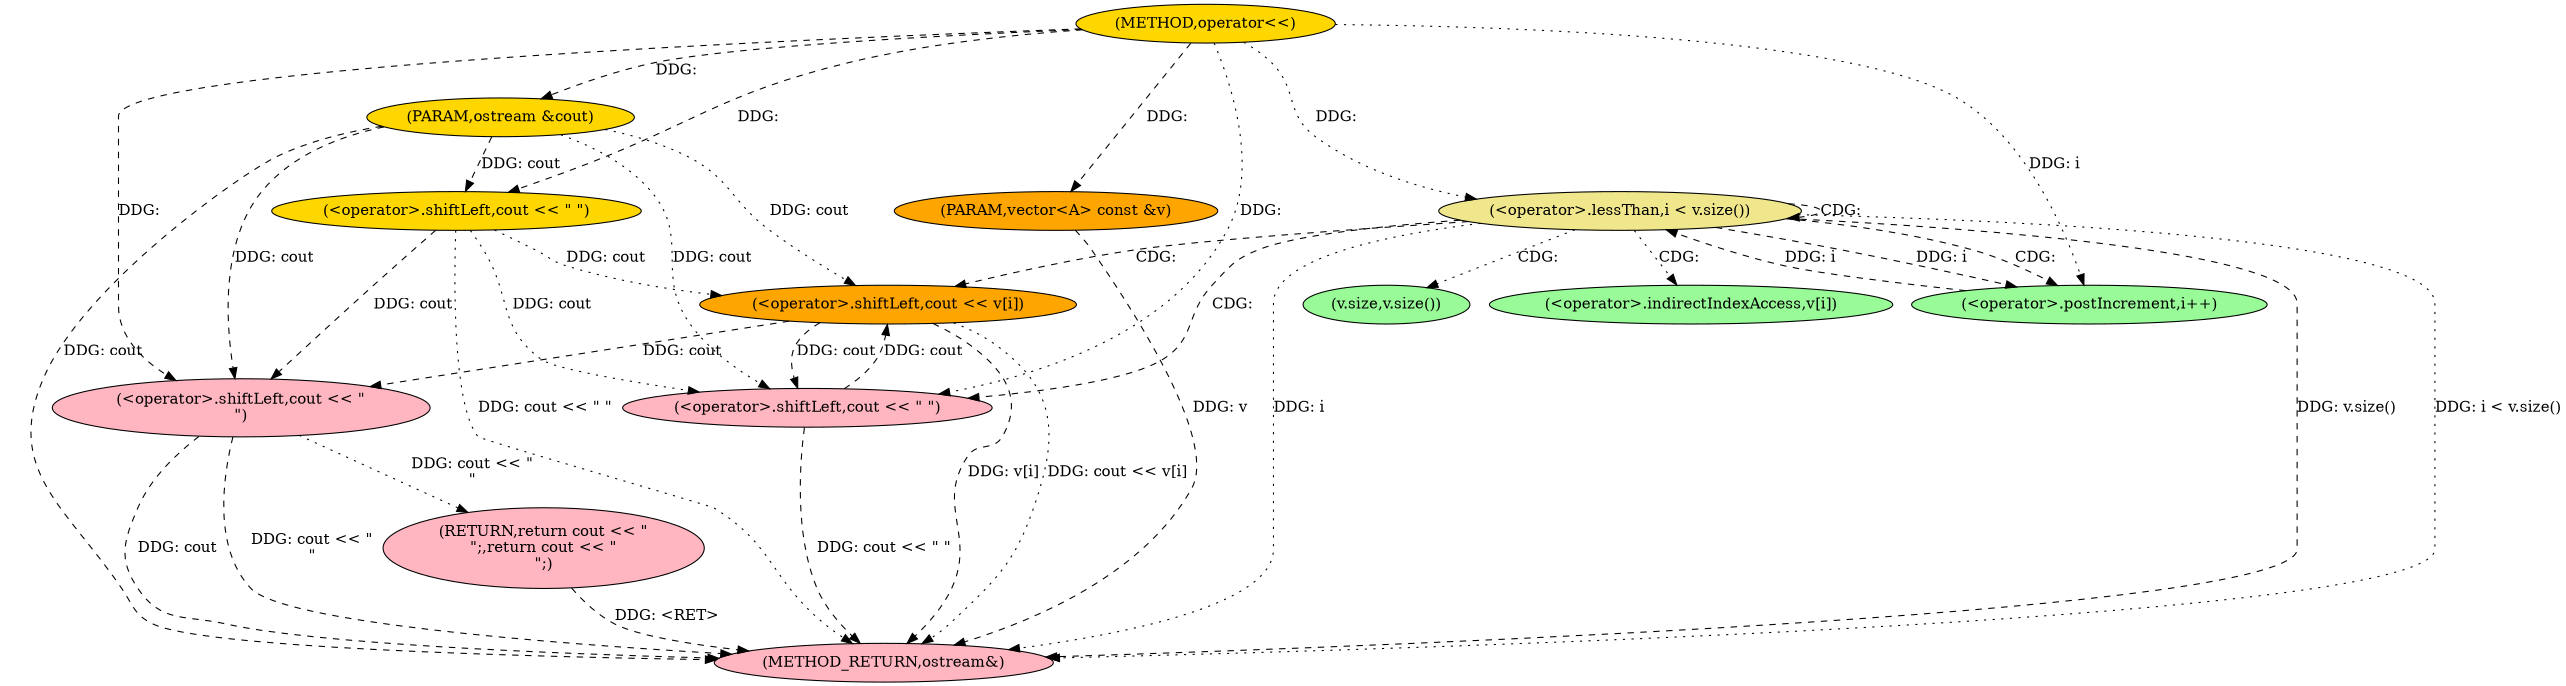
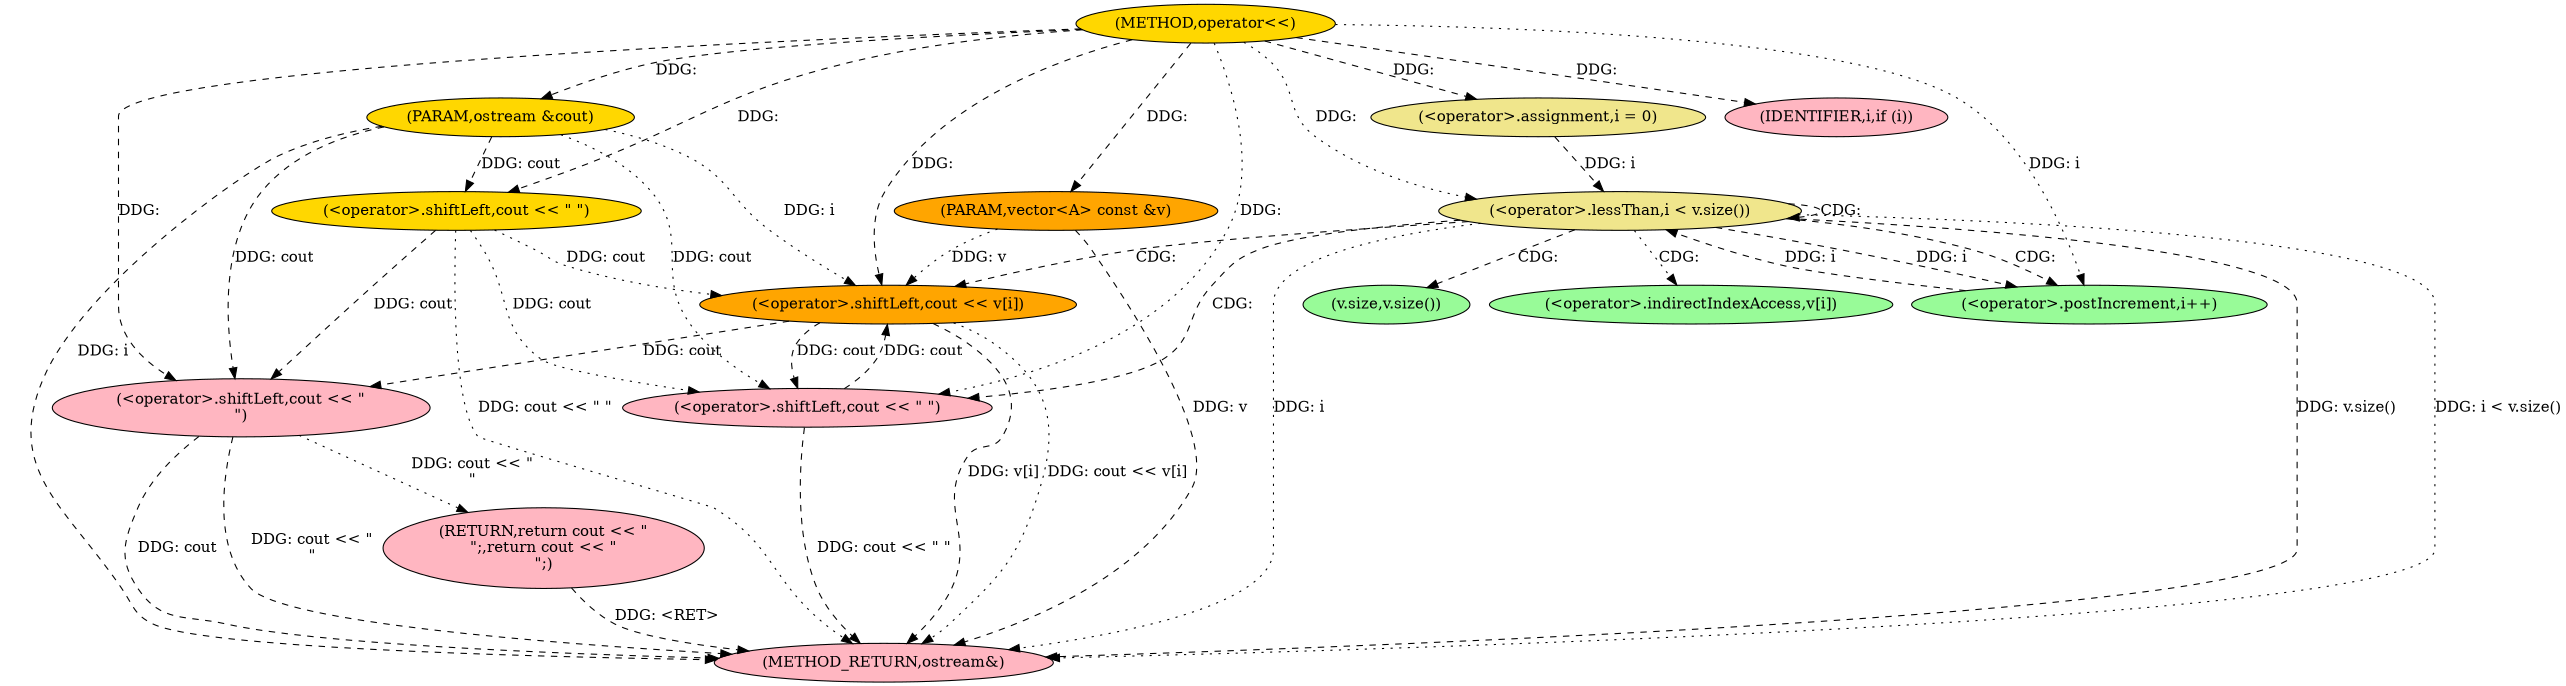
edge "(METHOD,operator<<)" -> "(<operator>.shiftLeft,cout << v[i])": added, label "DDG:"
node "(<operator>.assignment,i = 0)": added
node "(IDENTIFIER,i,if (i))": added
edge "(PARAM,ostream &cout)" -> "(<operator>.shiftLeft,cout << v[i])": label "DDG: cout" -> "DDG: i"
edge "(PARAM,vector<A> const &v)" -> "(<operator>.shiftLeft,cout << v[i])": added, label "DDG: v"
edge "(<operator>.lessThan,i < v.size())" -> "(v.size,v.size())": style dotted -> dashed
edge "(PARAM,ostream &cout)" -> "(METHOD_RETURN,ostream&)": label "DDG: cout" -> "DDG: i"
